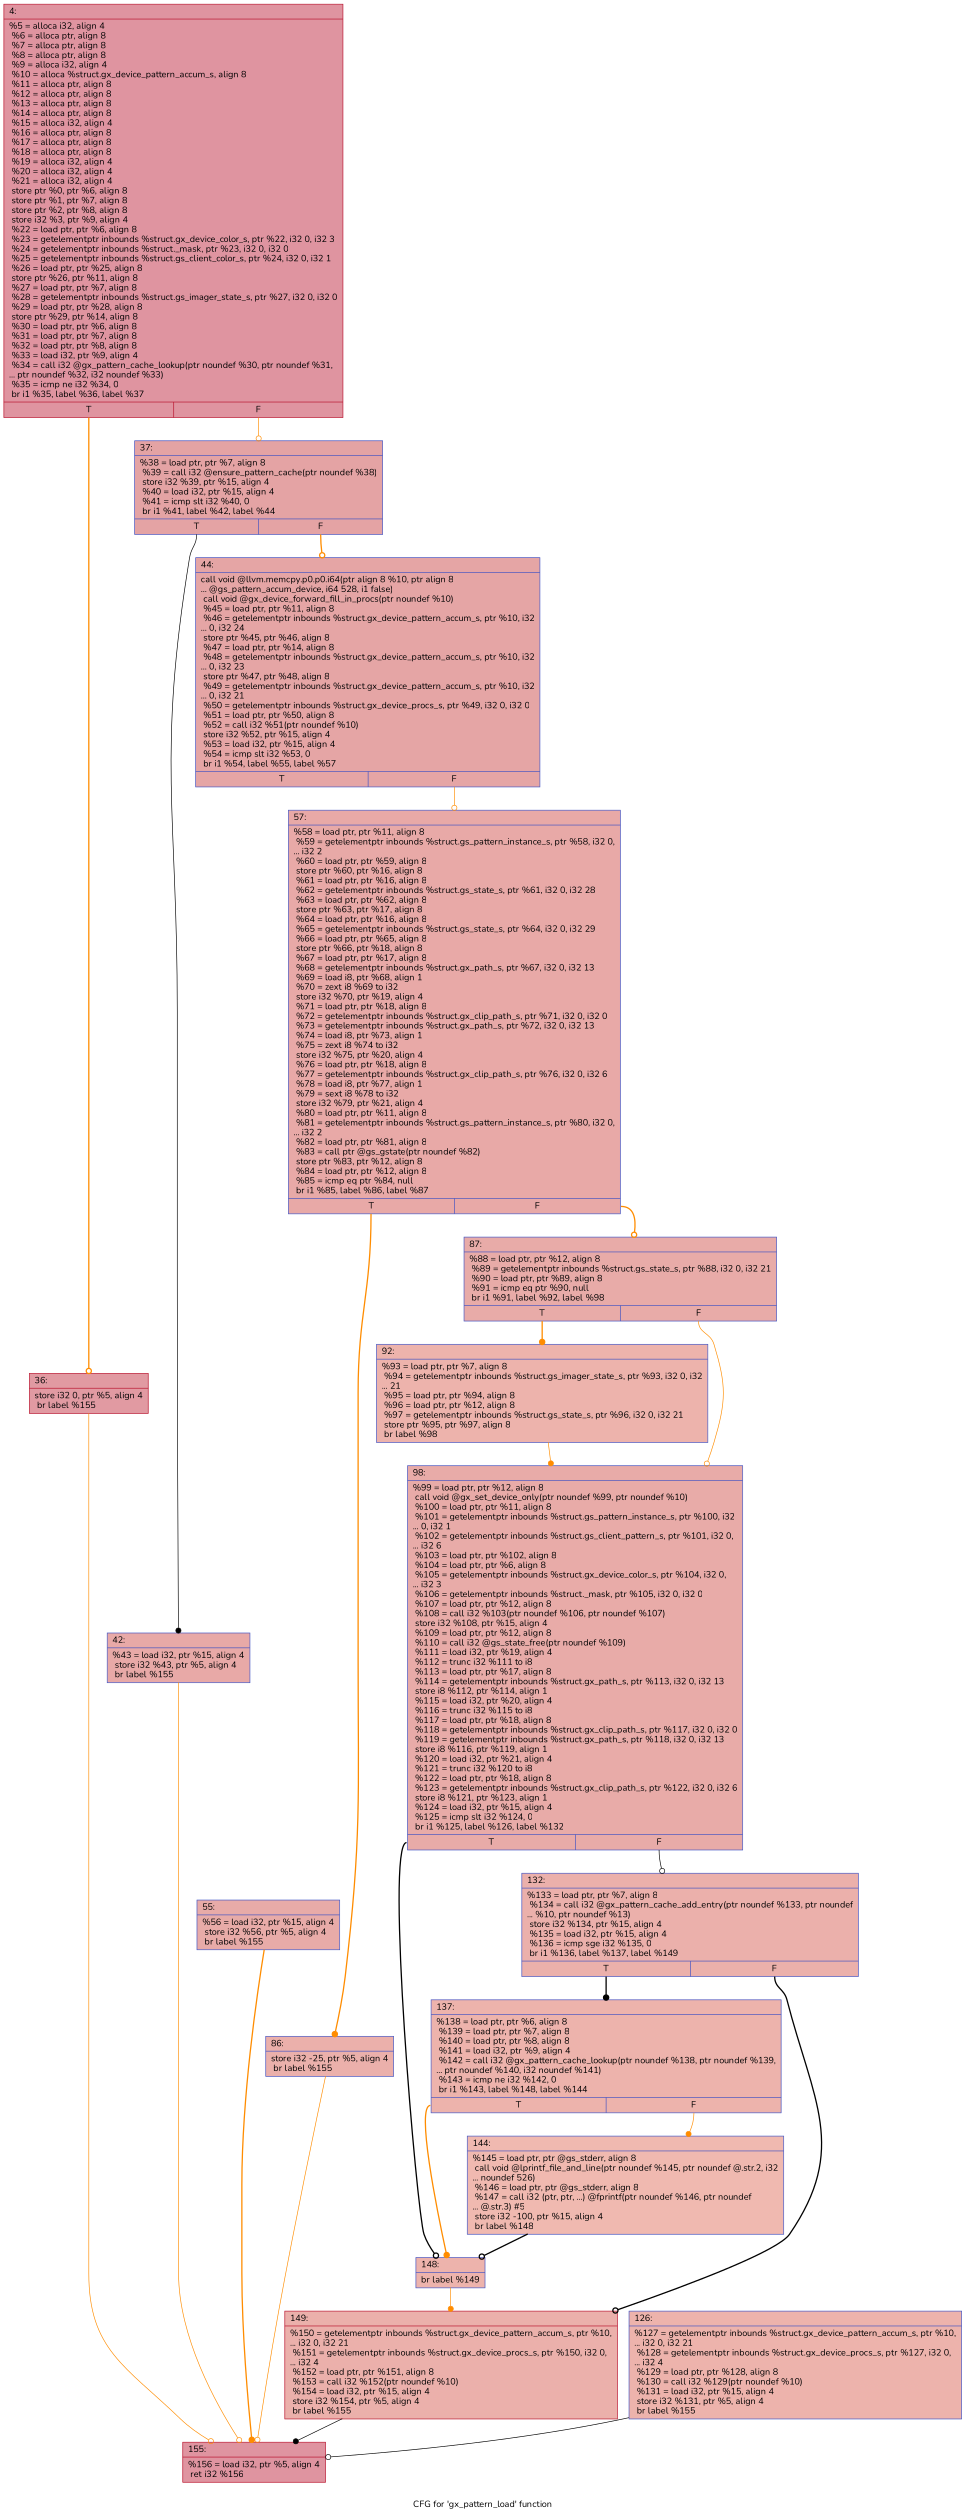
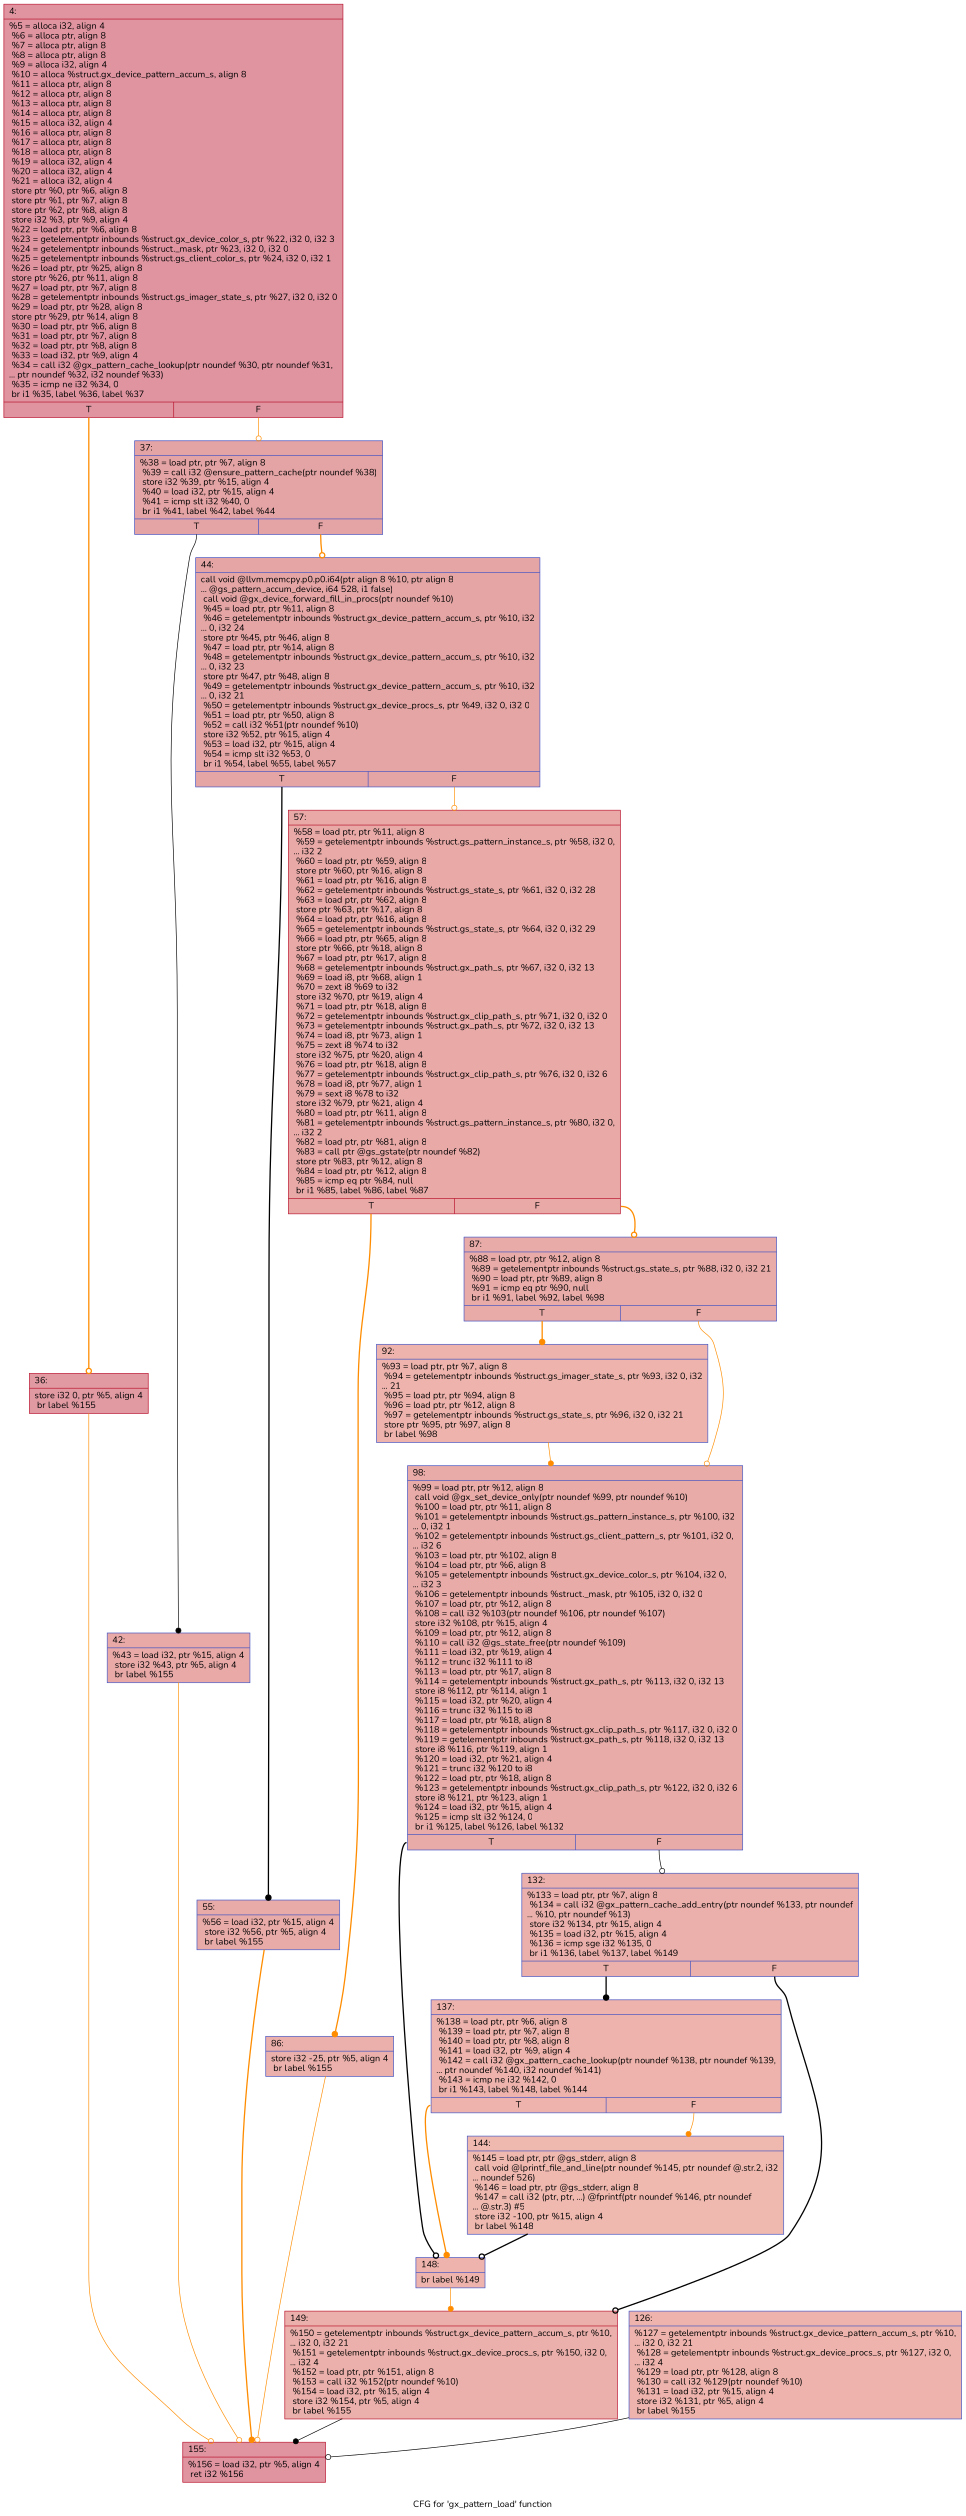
node "57:": color #3d50c3ff -> #b70d28ff
edge "44:" -> "55:": added
